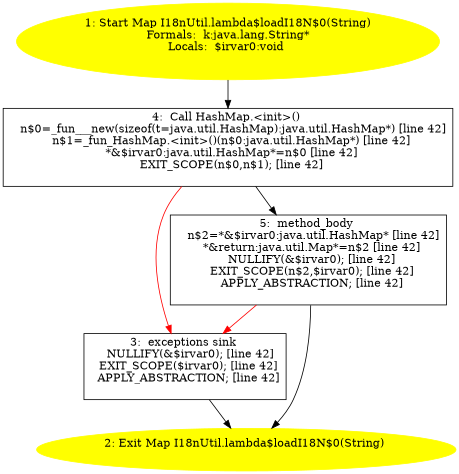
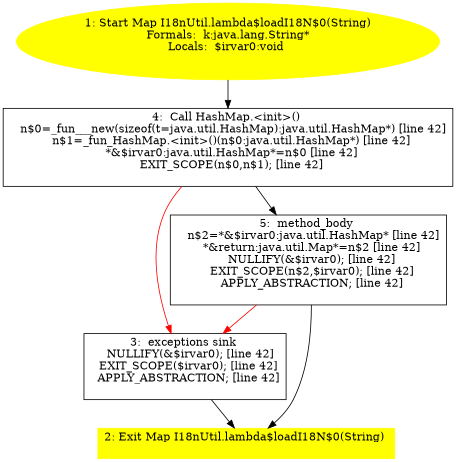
node "2: Exit Map I18nUtil.lambda$loadI18N$0(String)": shape ellipse -> box
